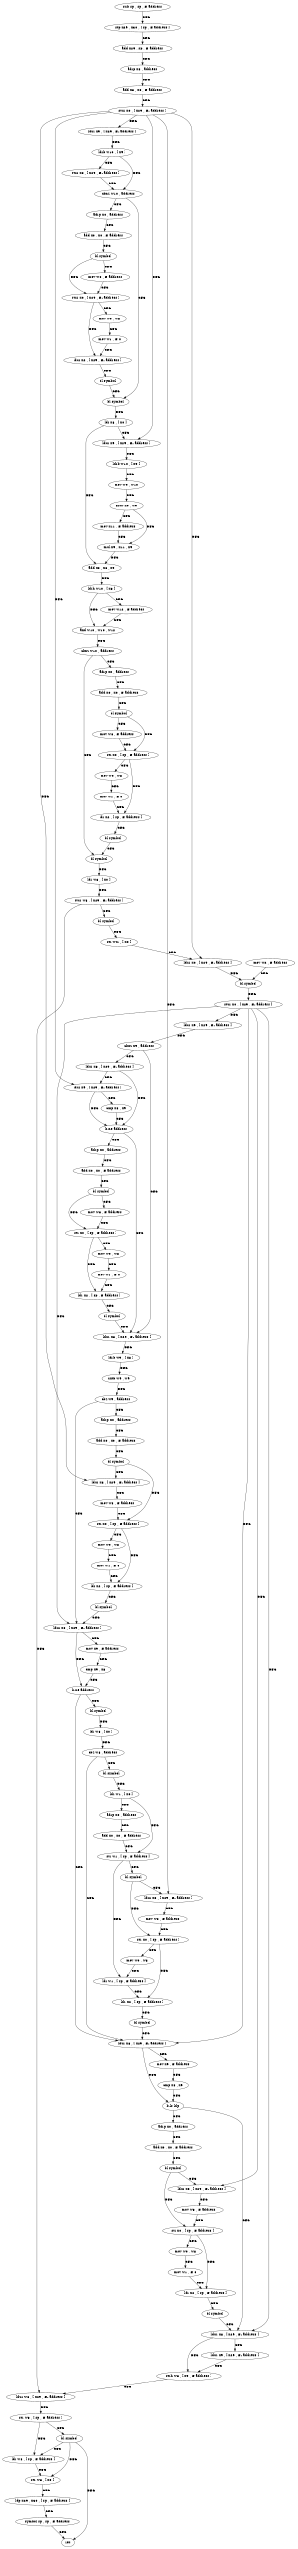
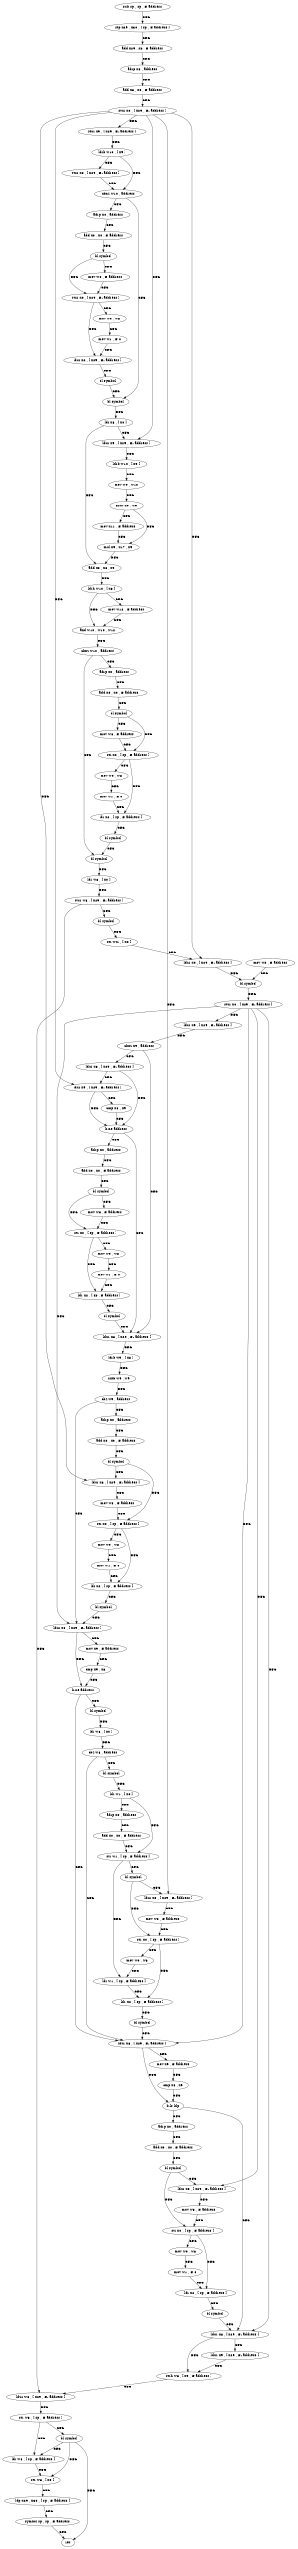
node "mul x9 , x11 , x9": label "mul x9 , x11 , x9" -> "mul x9 , x17 , x9"
edge "str w8 , [ sp , # address ]" -> "ldr w8 , [ sp , # address ]": label "DFG" -> "CFG"
